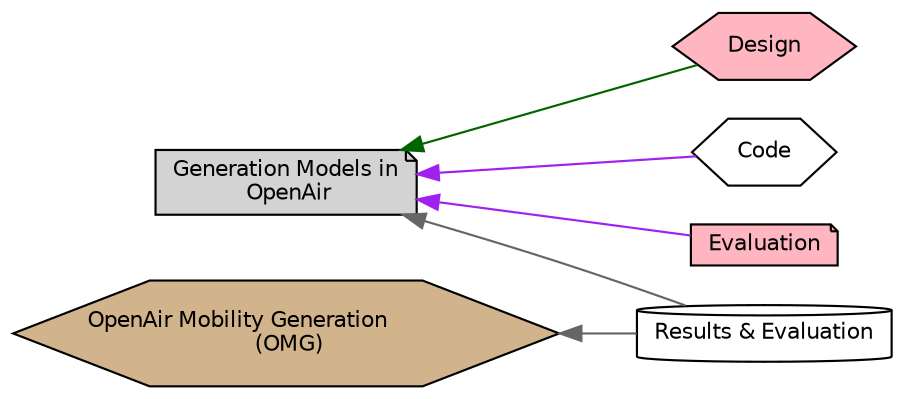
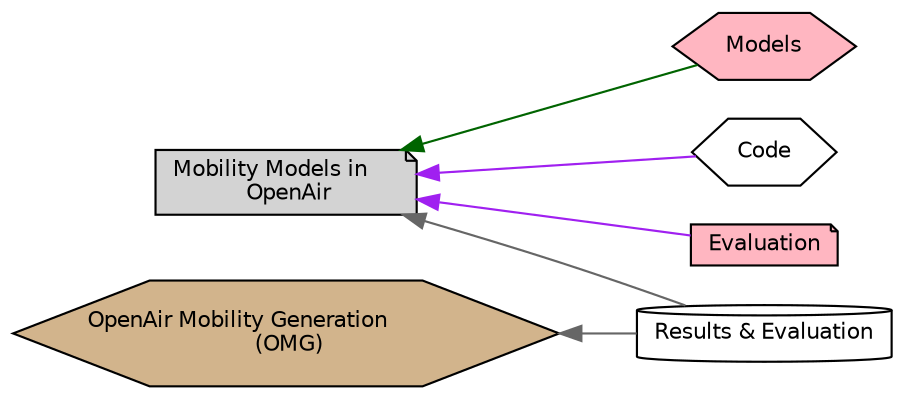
node "Design": label "Design" -> "Models"
node "Generation Models in OpenAir": label "Generation Models in OpenAir" -> "Mobility Models in OpenAir"
